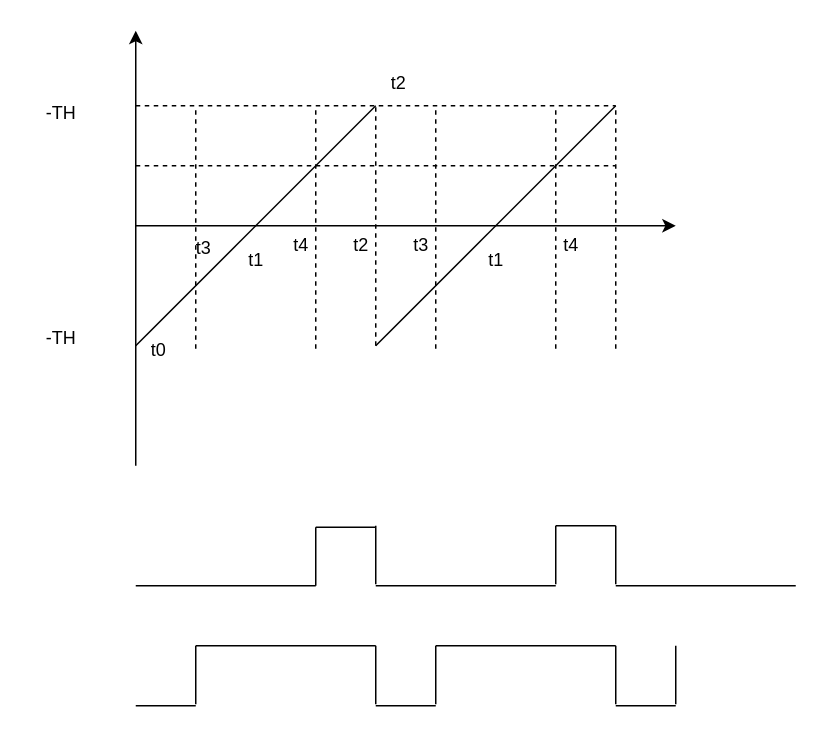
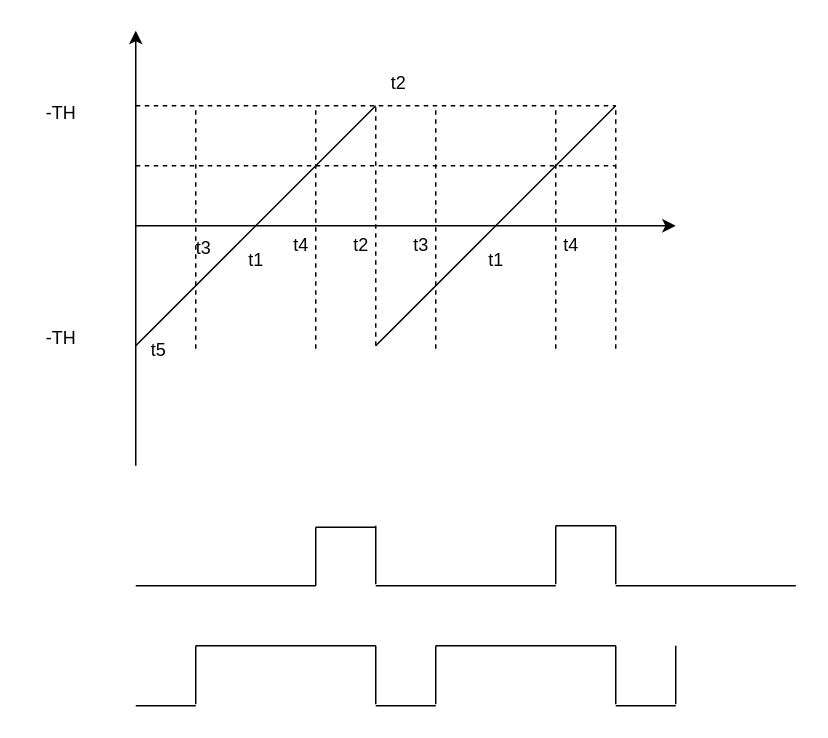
node "t0": label "t0" -> "t5"
